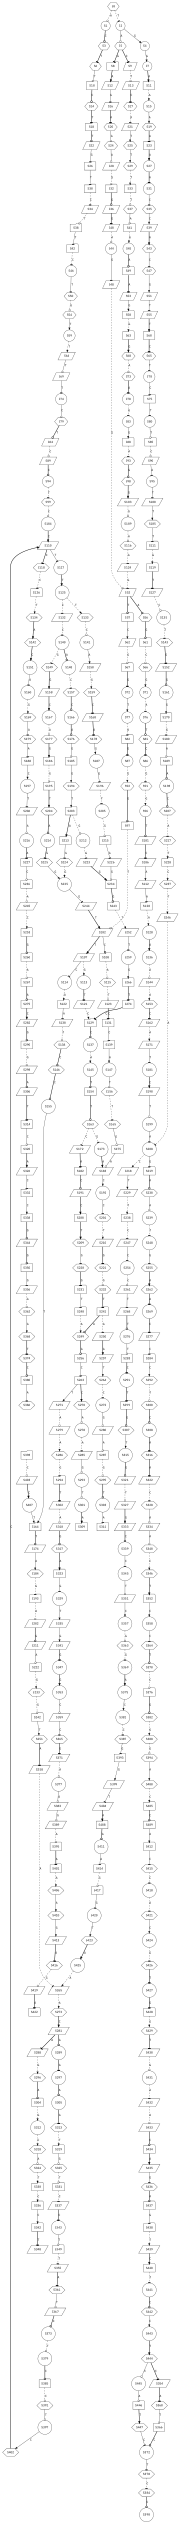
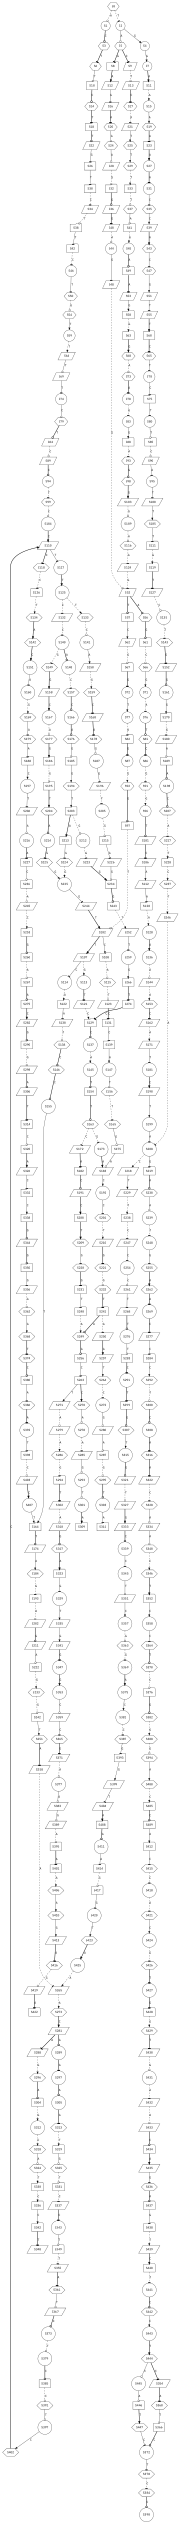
edge "S178" -> "S187": arrowhead normal -> odot
edge "S190" -> "S199": arrowhead odot -> normal
node "S392": added
